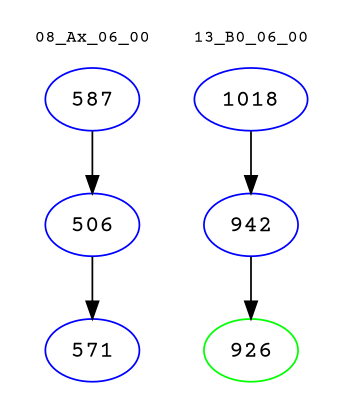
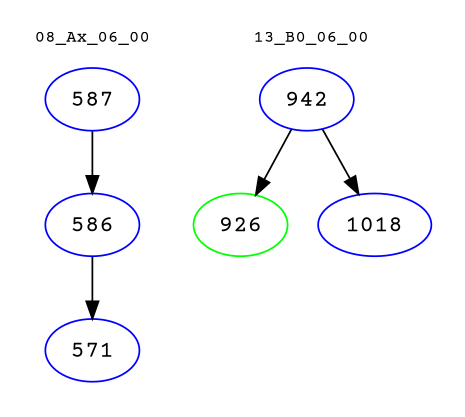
edge "1018" -> "942": reversed
node "506": label "506" -> "586"
